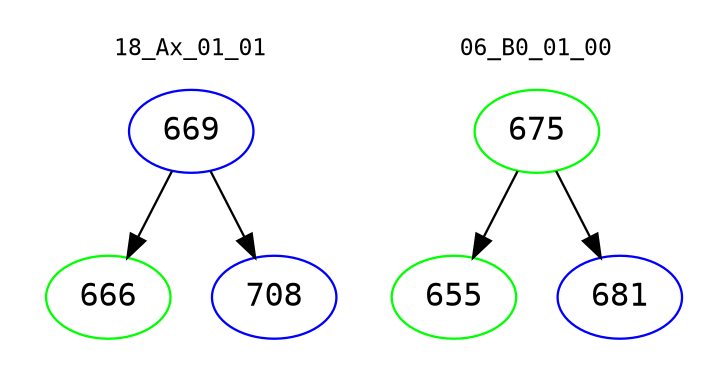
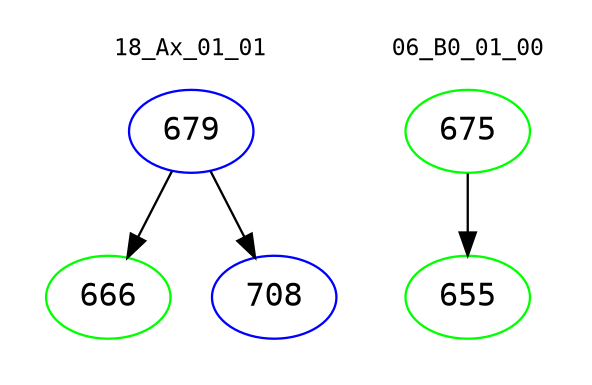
node "669": label "669" -> "679"
node "681": removed
